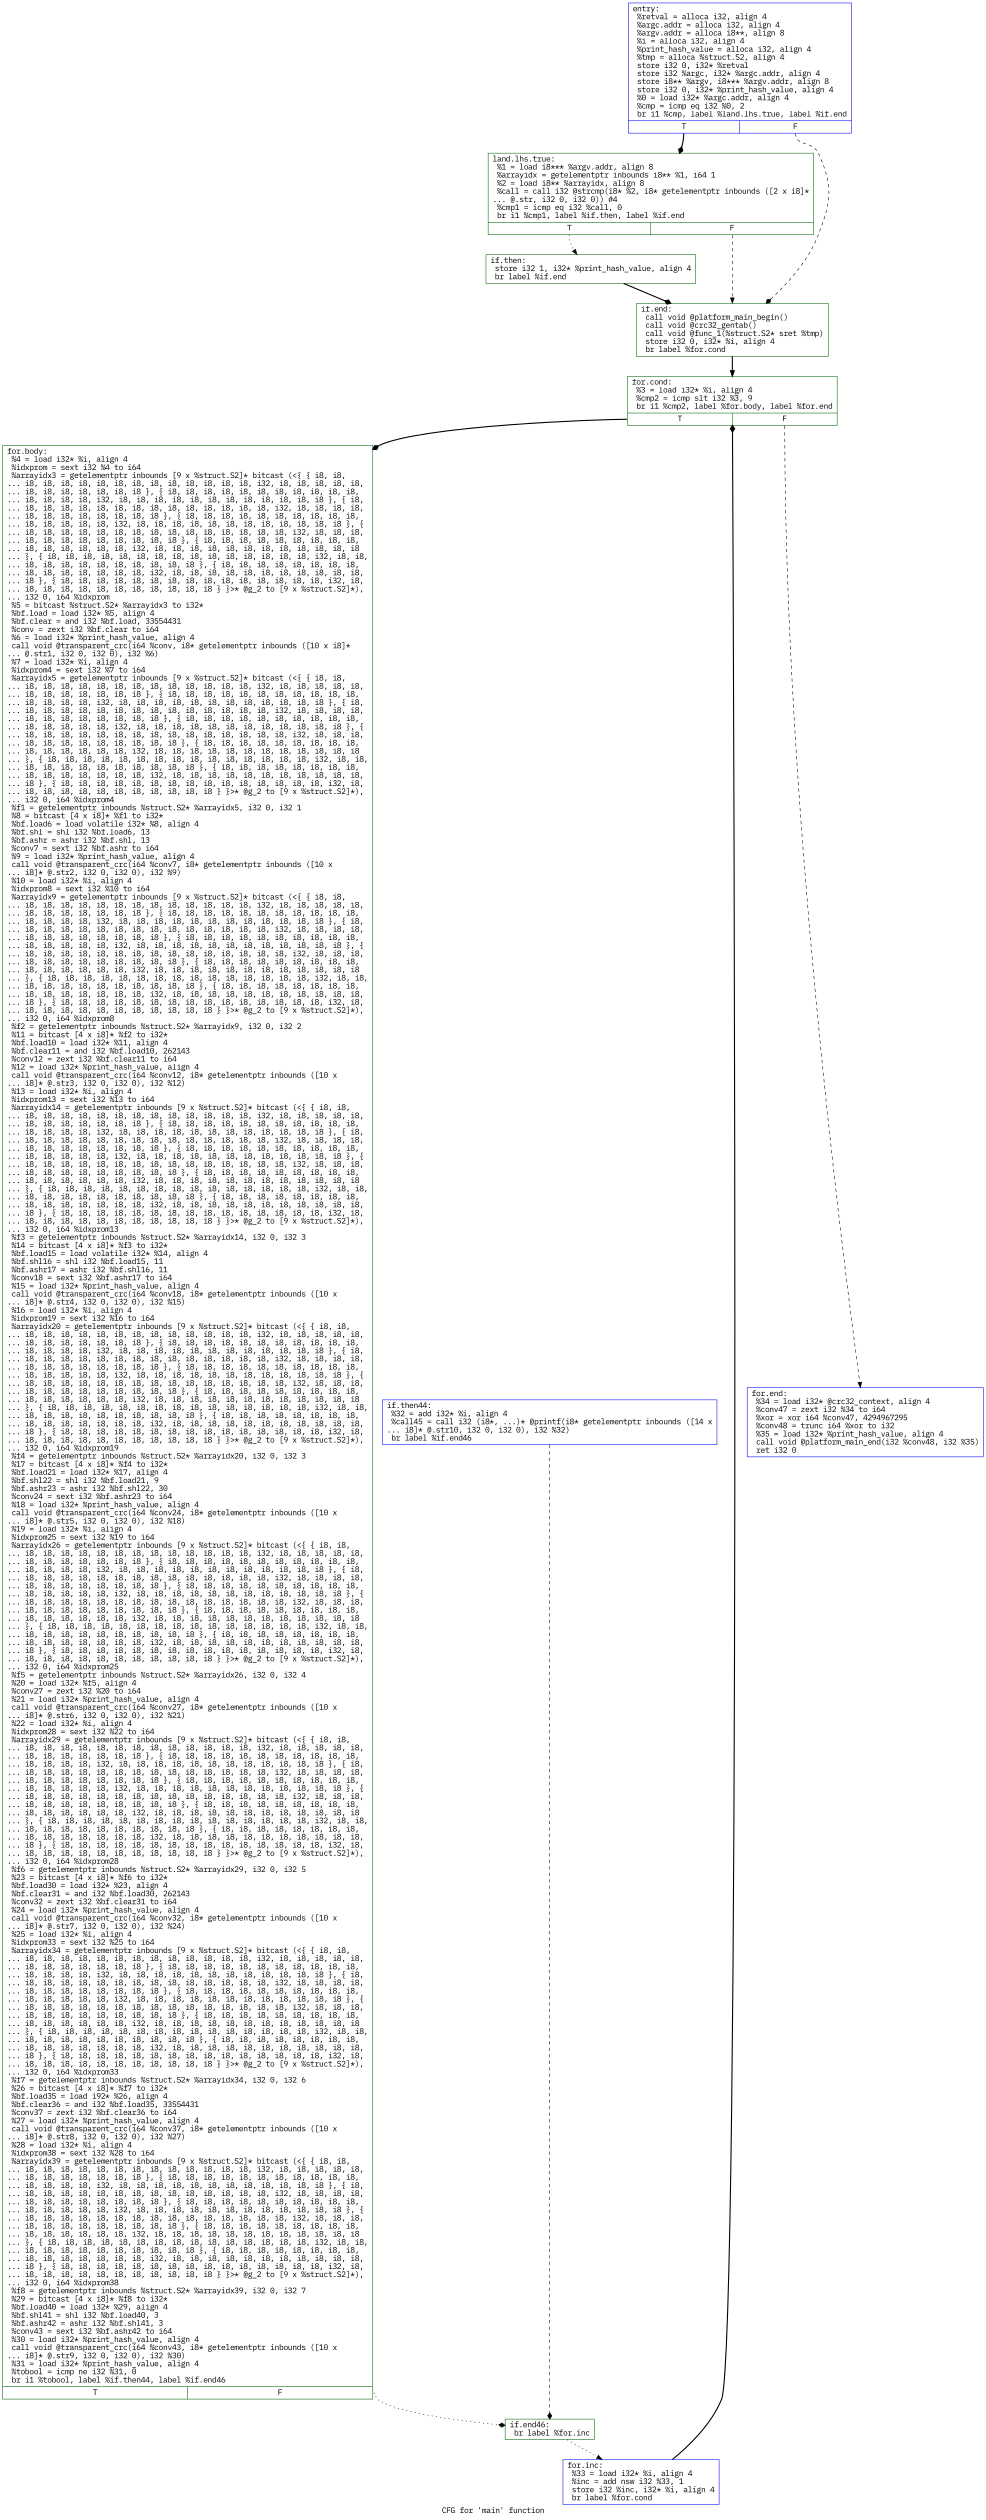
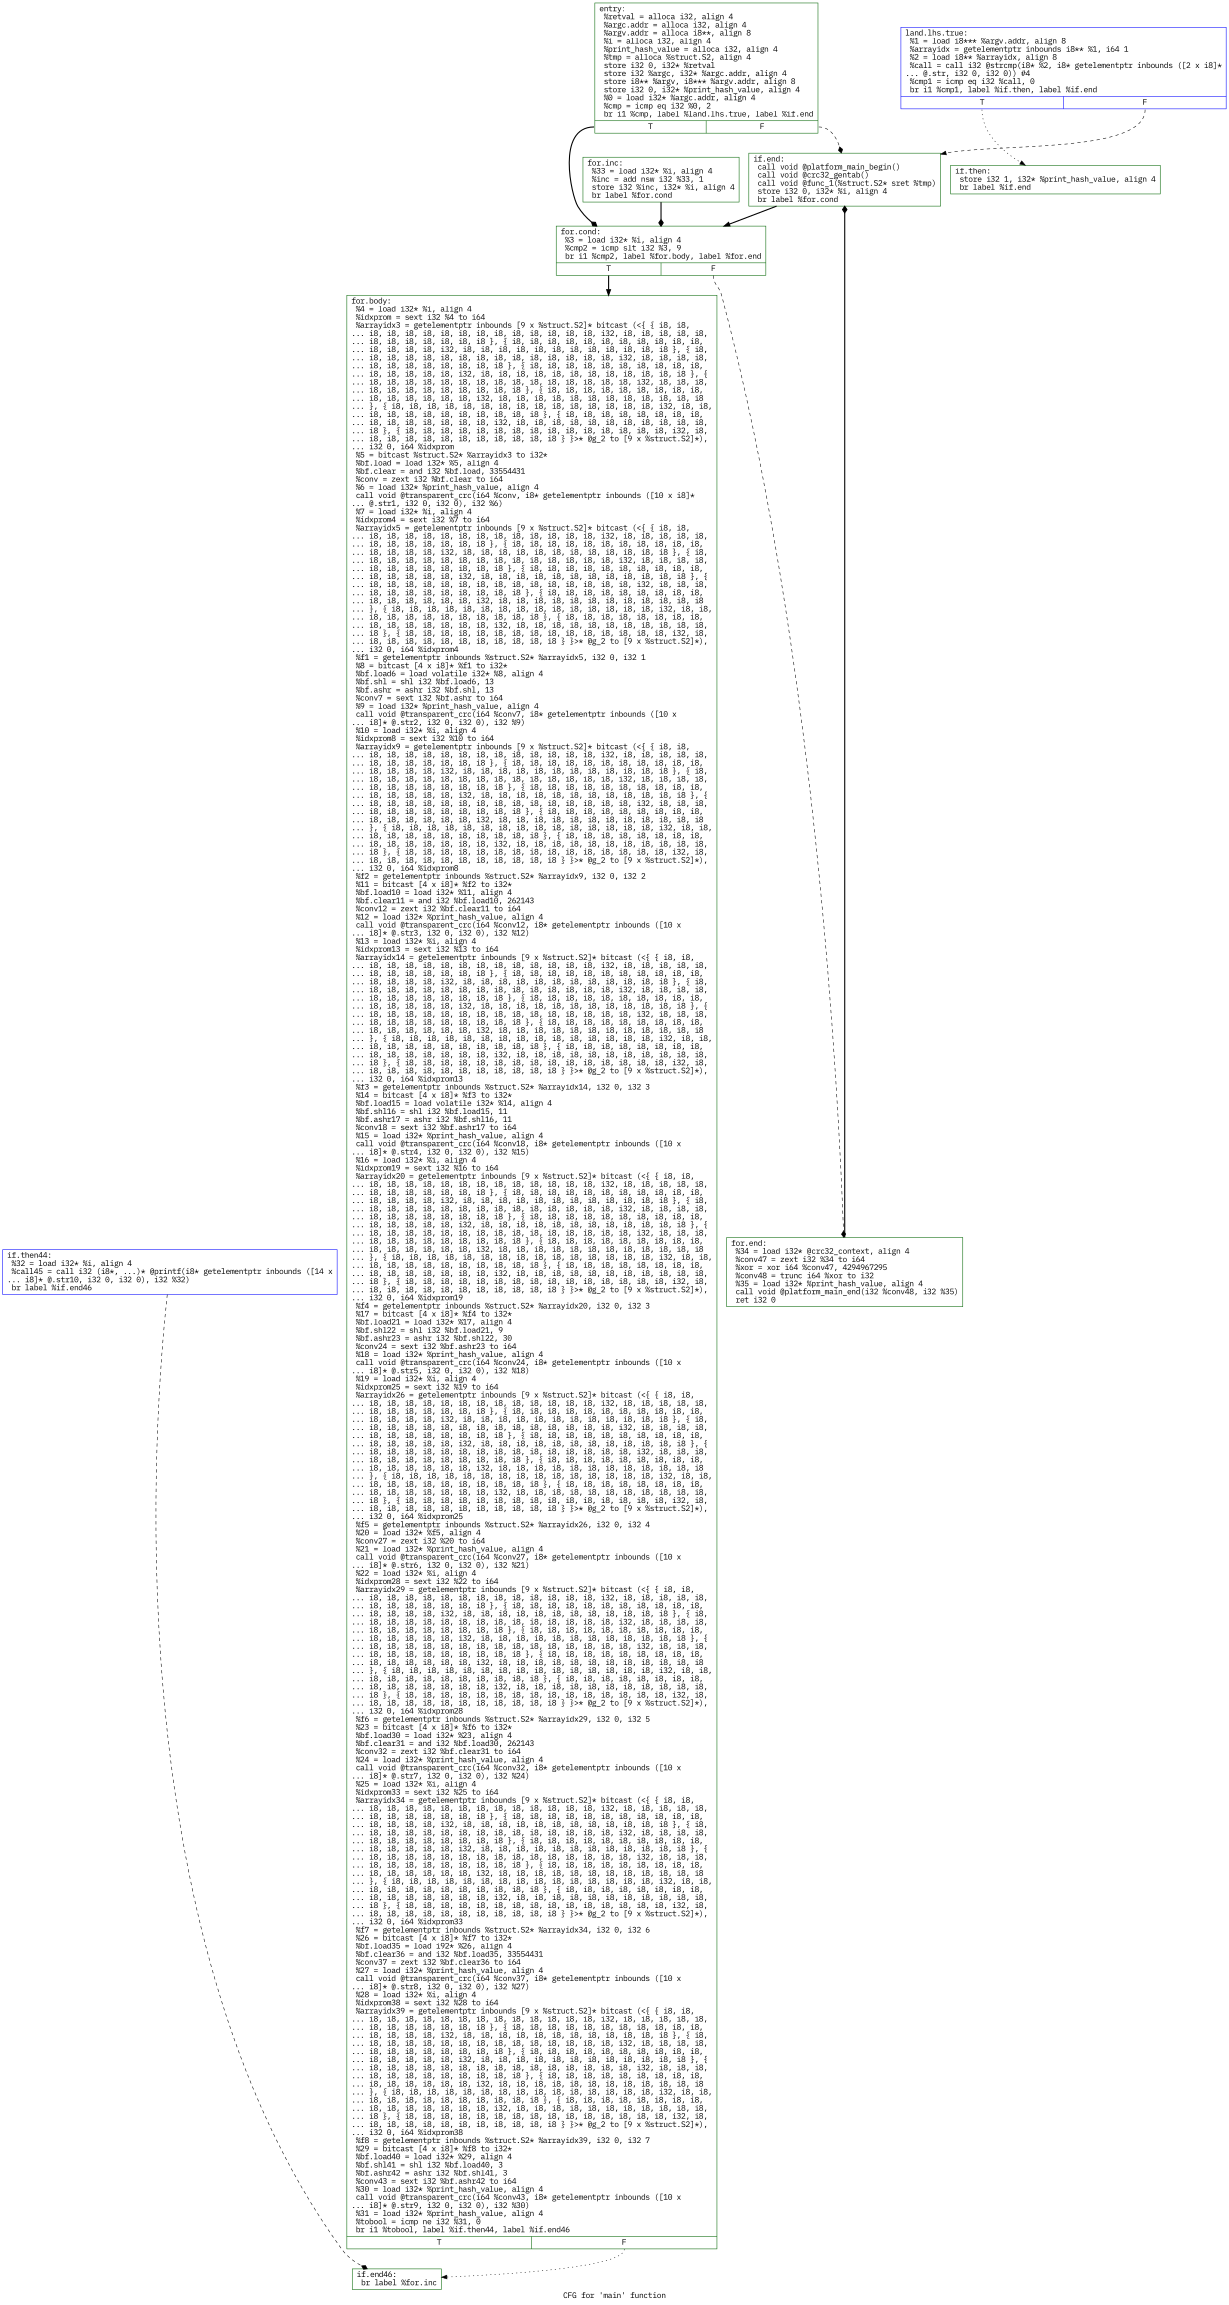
node "entry:": color blue -> darkgreen
edge "entry:" -> "land.lhs.true:": now "entry:" -> "for.cond:"
node "land.lhs.true:": color darkgreen -> blue
edge "if.then:" -> "if.end:": now "for.end:" -> "if.end:"
edge "for.cond:" -> "for.body:": arrowhead diamond -> normal
edge "for.cond:" -> "for.end:": arrowhead normal -> diamond
node "if.then44:": text "%32 = add i32* %i, align 4" -> "%32 = load i32* %i, align 4"
node "for.end:": color blue -> darkgreen
edge "for.body:" -> "if.end46:": arrowhead diamond -> normal
edge "if.end46:" -> "for.inc:": removed
node "for.inc:": color blue -> darkgreen
